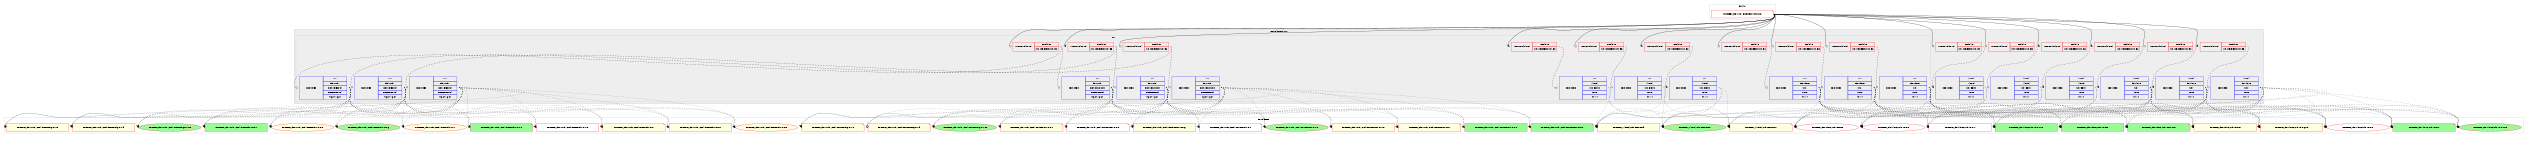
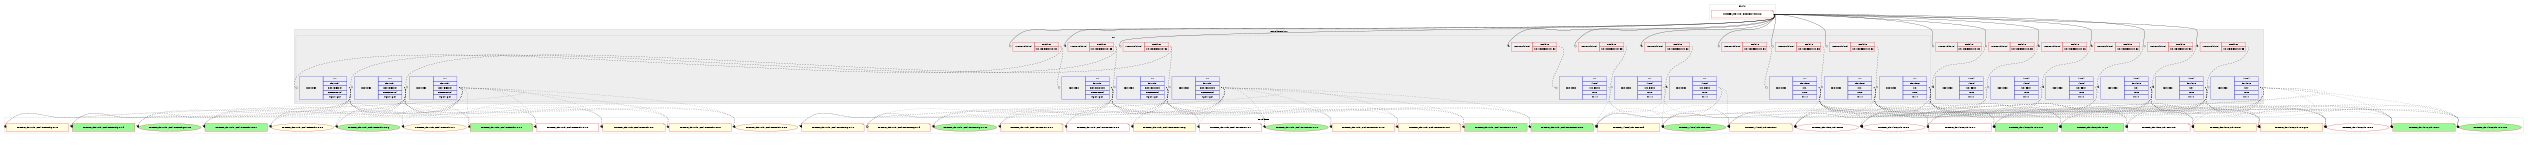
node "portage://dev-ruby/activerecord-6.1.7.9": fillcolor lightyellow -> palegreen
node "portage://dev-lang/ruby-3.1.4-r3": fillcolor palegreen -> white
